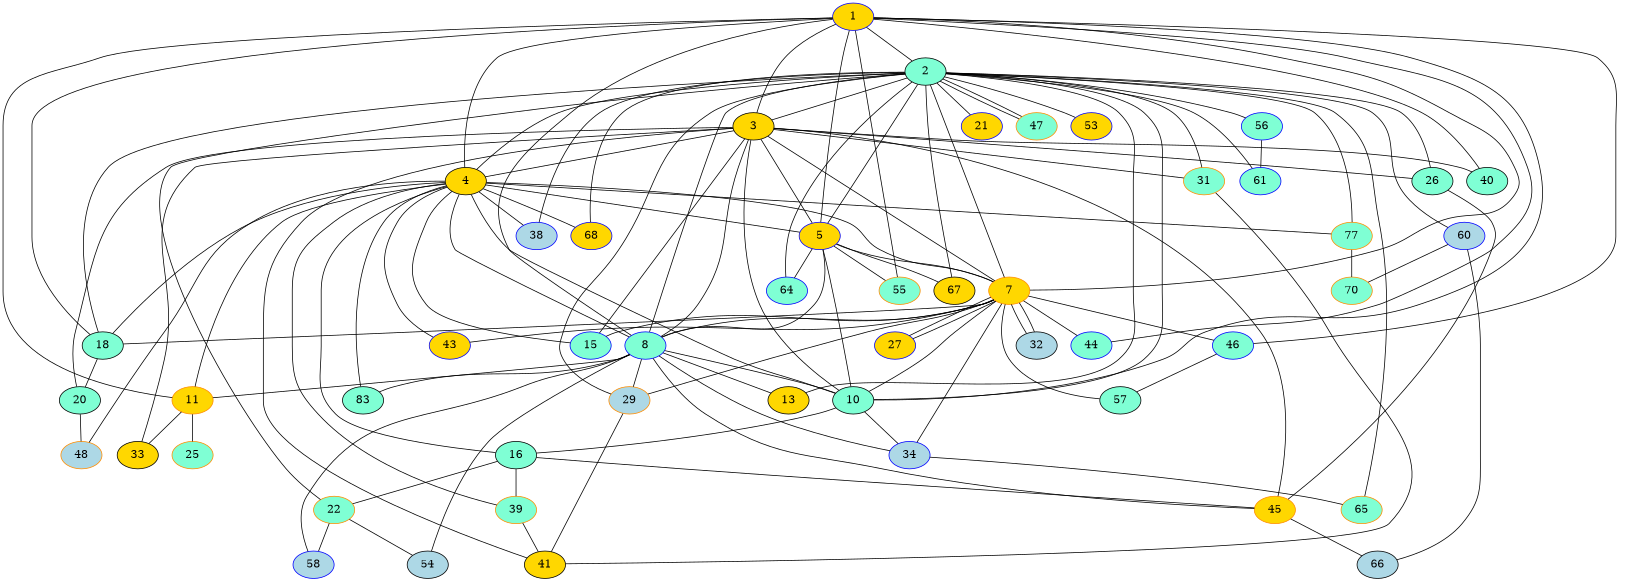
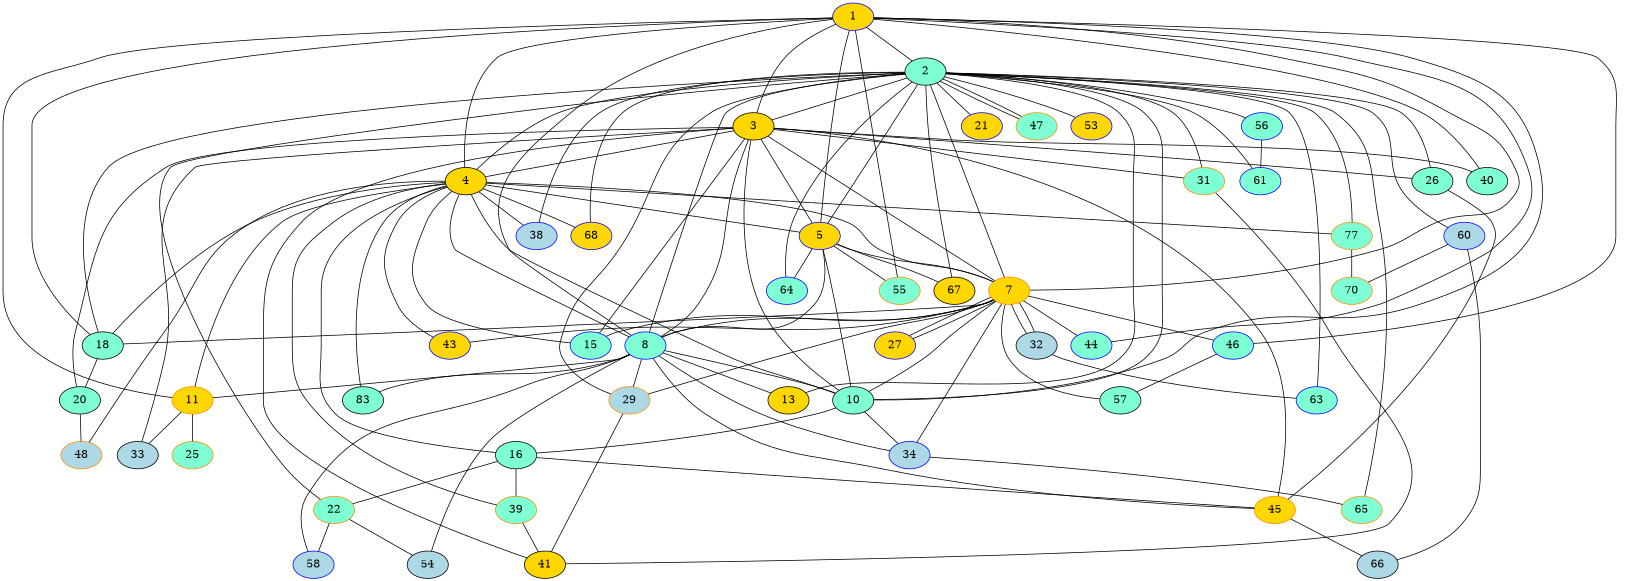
node "63": added
node "33": fillcolor gold -> lightblue
